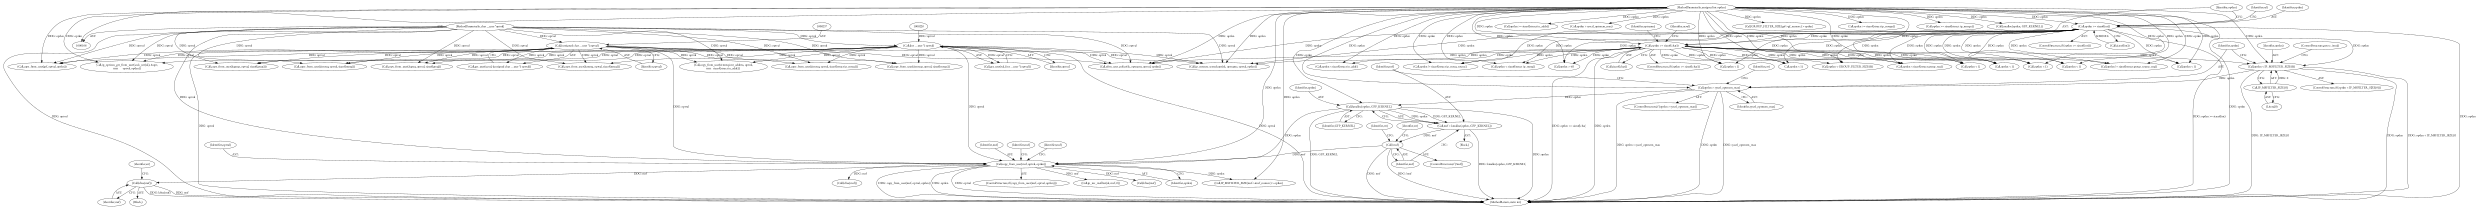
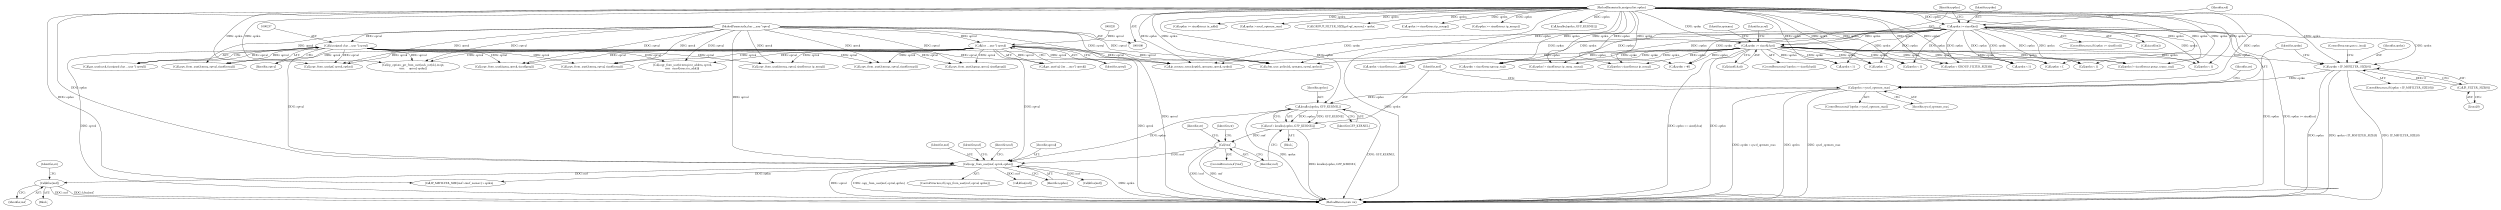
edge "(Call,sizeof(int))" -> "(Call,optlen >= sizeof(int))": label "KERNEL: " -> "AST: "
node "(Call,IP_MSFILTER_SIZE(0))": label "(Call,IP_MSFILTER_SIZE(0))" -> "(Call,IP_FILTER_SIZE(0))"
node "(Call,ip_mc_msfilter(sk, msf, 0))": removed
